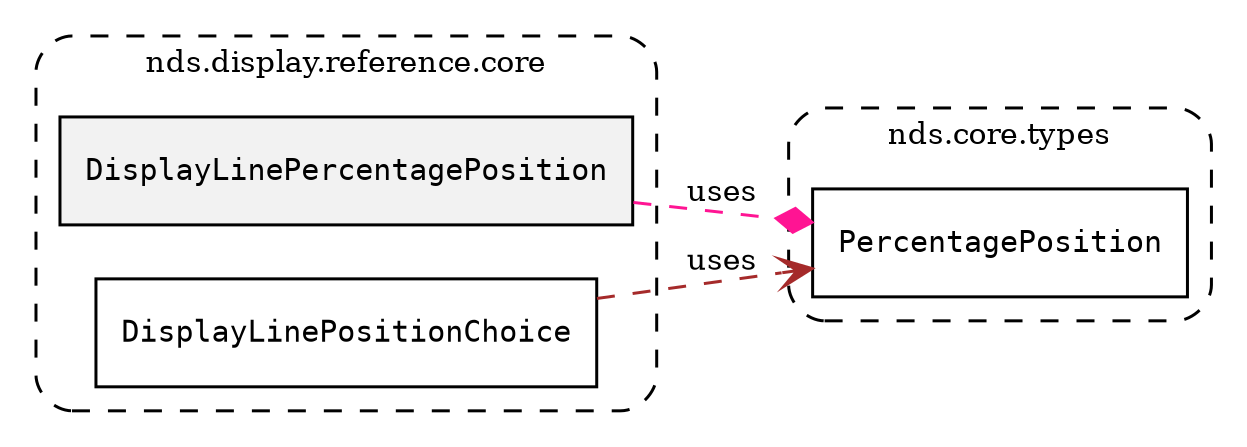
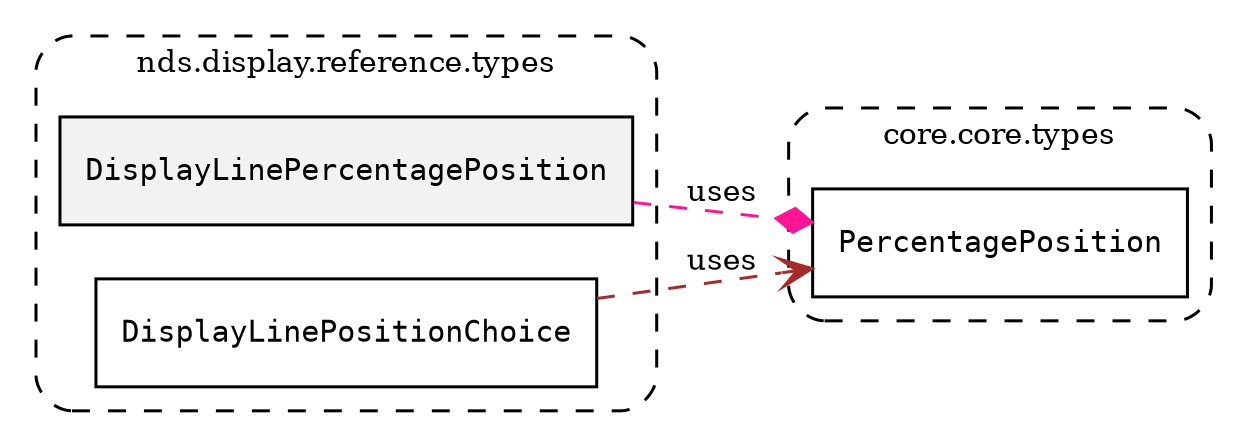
cluster "nds.display.reference.core": label "nds.display.reference.core" -> "nds.display.reference.types"
cluster "nds.core.types": label "nds.core.types" -> "core.core.types"
